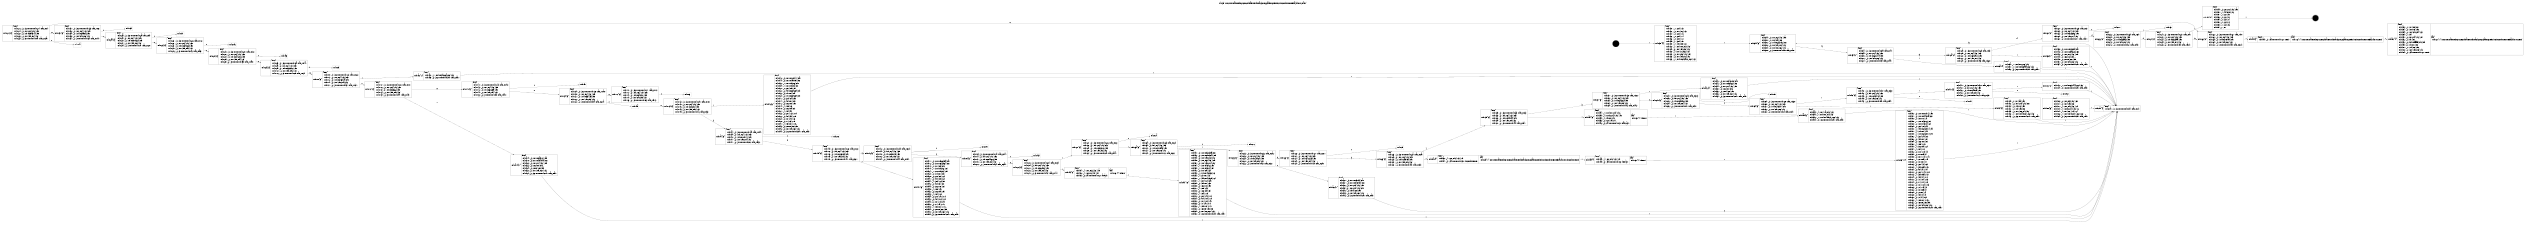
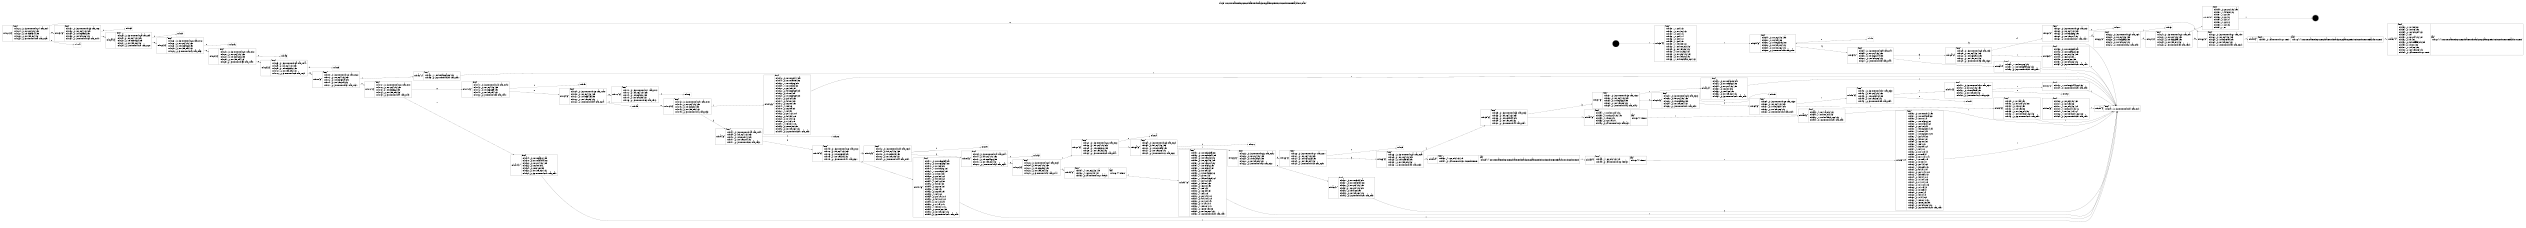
node "0x401fbe": added
